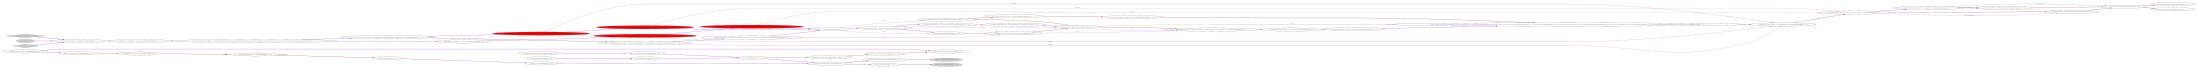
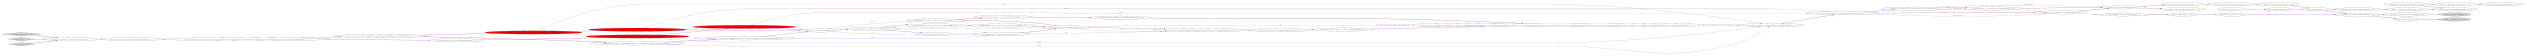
edge "assertEquals(2,onCacheCalled.get())@@@37@@@['1', '1', '0']" -> "assertEquals(0,onRemovalCalled.get())@@@38@@@['1', '1', '0']": added
node "testClearField['0', '1', '0']": shape ellipse -> diamond
edge "assertEquals(2,onCacheCalled.get())@@@46@@@['1', '1', '0']" -> "assertEquals(2,onRemovalCalled.get())@@@47@@@['1', '1', '0']": removed
